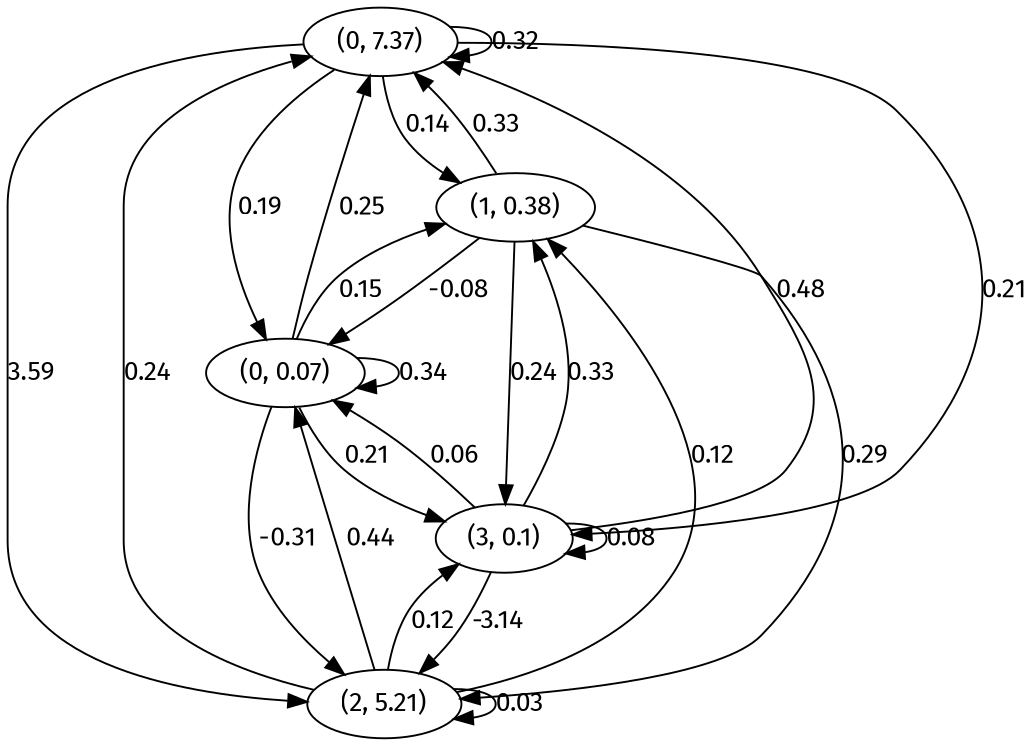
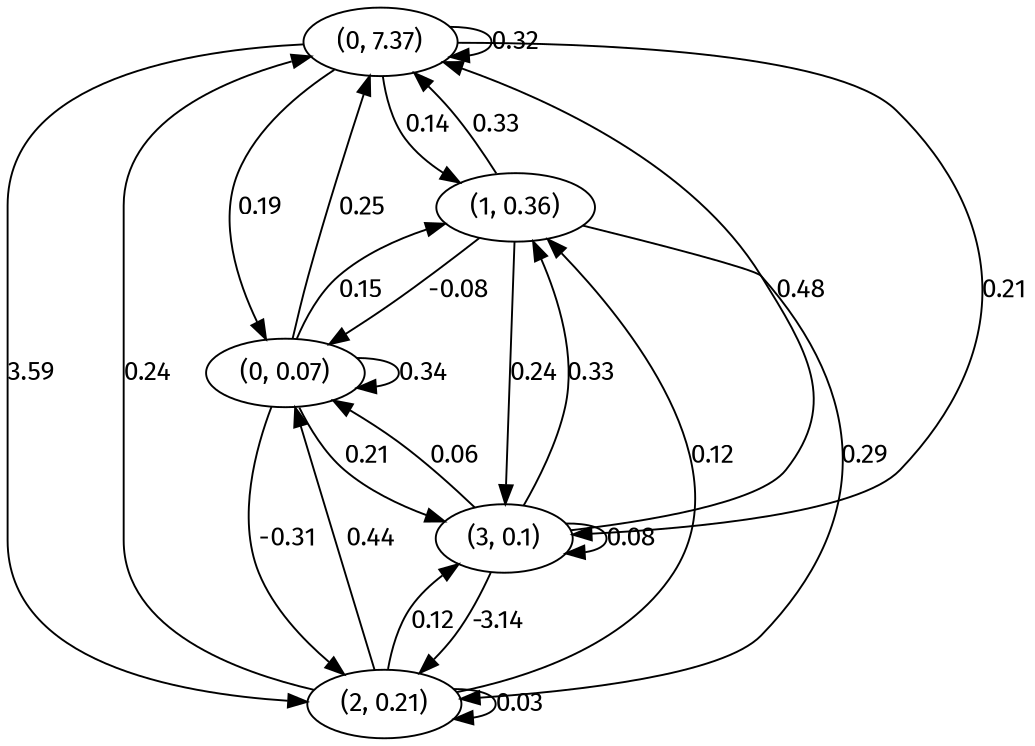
node "(1, 0.38)": label "(1, 0.38)" -> "(1, 0.36)"
node "(2, 5.21)": label "(2, 5.21)" -> "(2, 0.21)"
